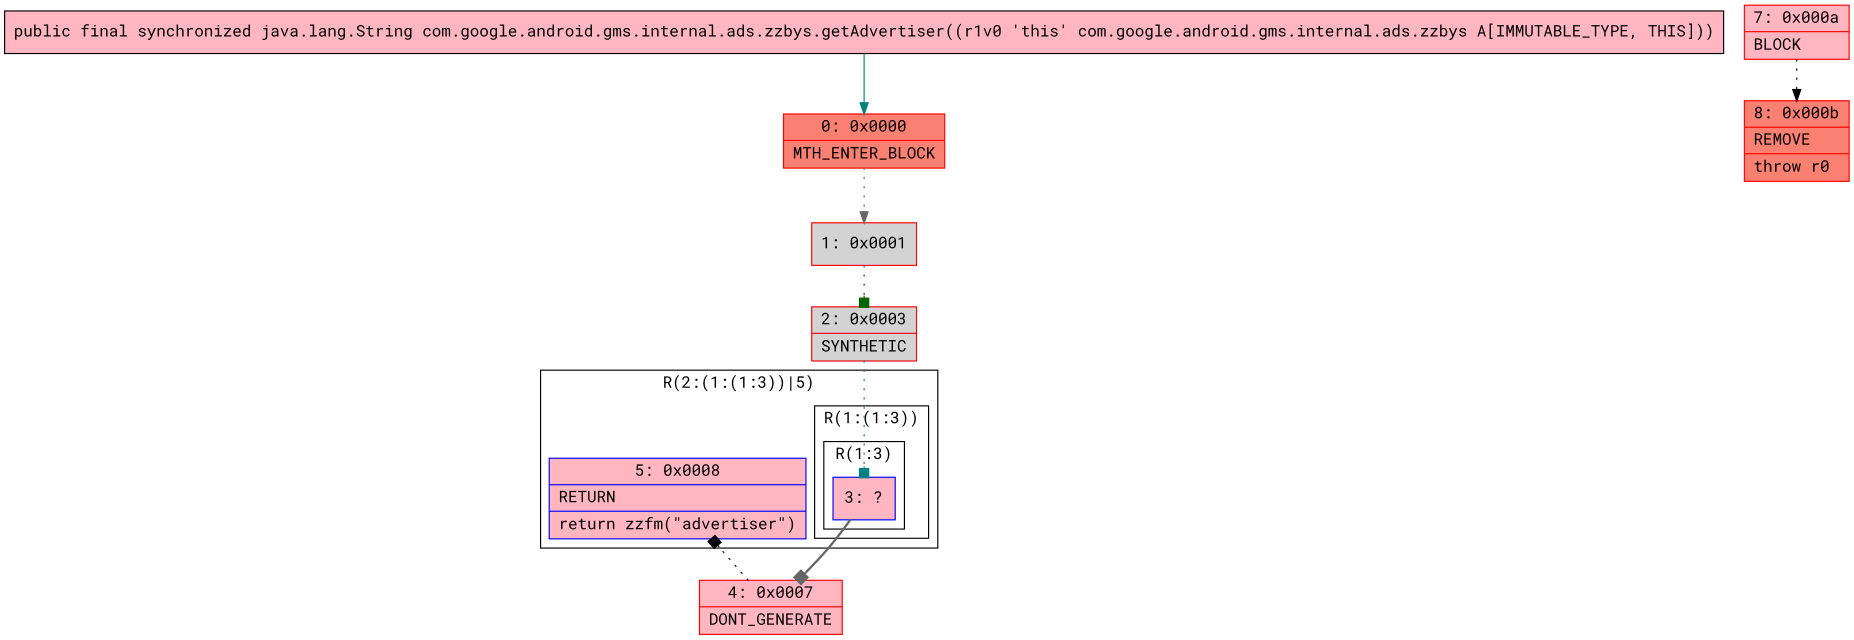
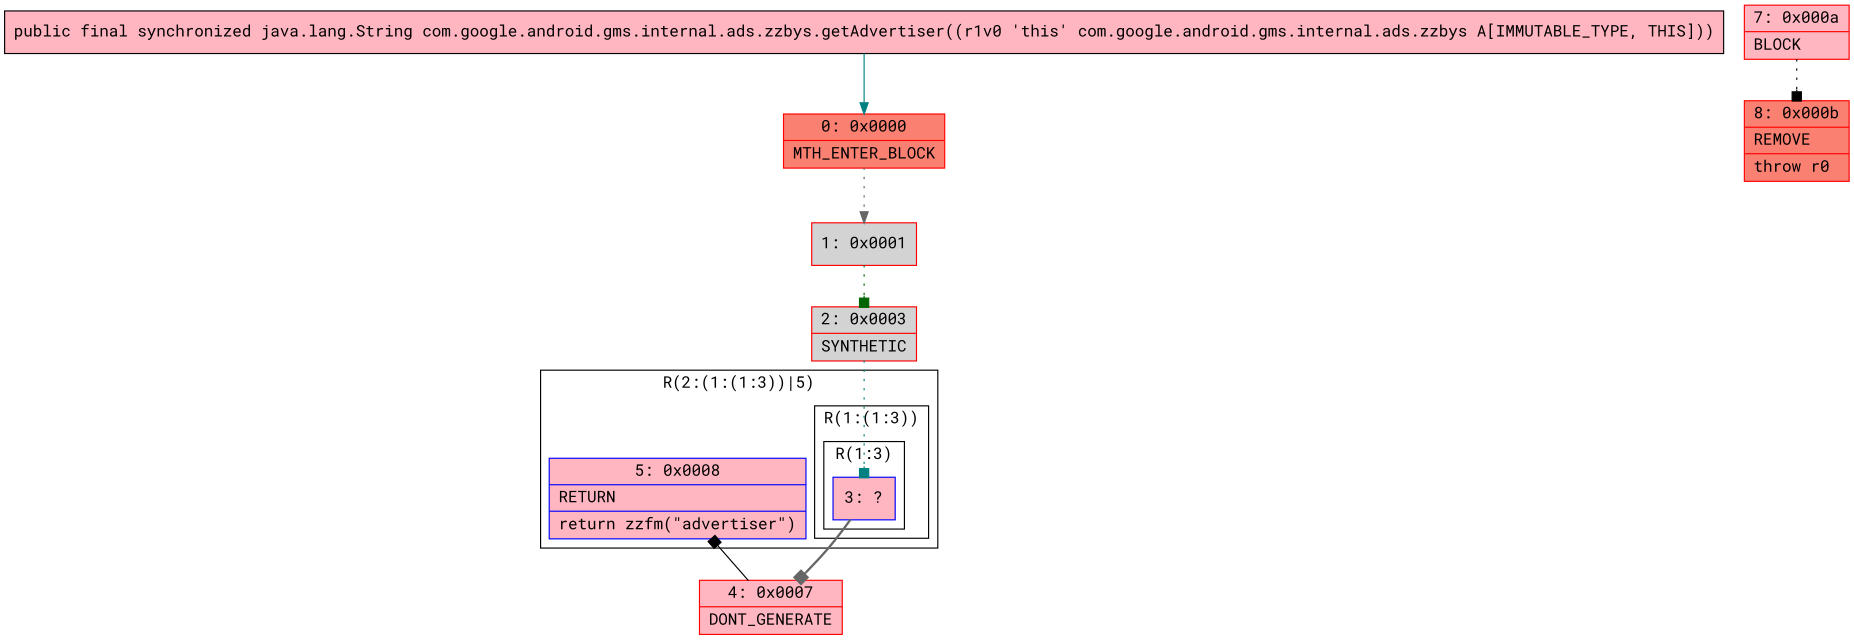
edge "7: 0x000a" -> "8: 0x000b": arrowhead normal -> box
edge "4: 0x0007" -> "5: 0x0008": style dotted -> solid
